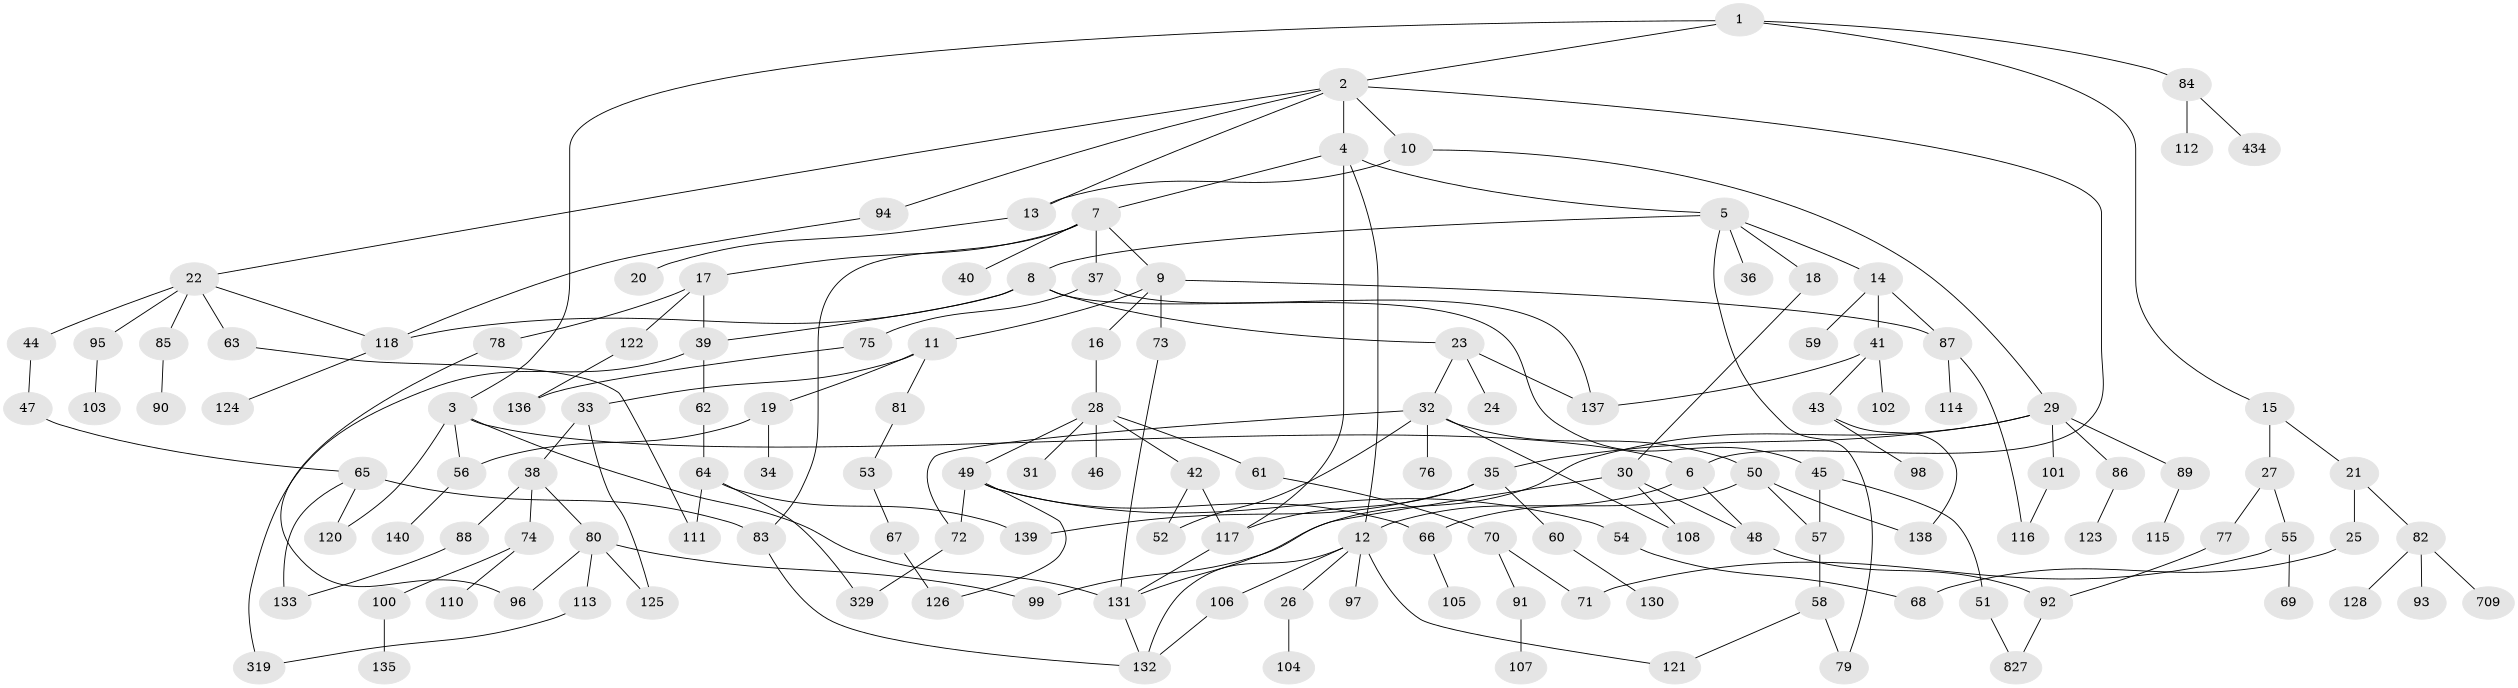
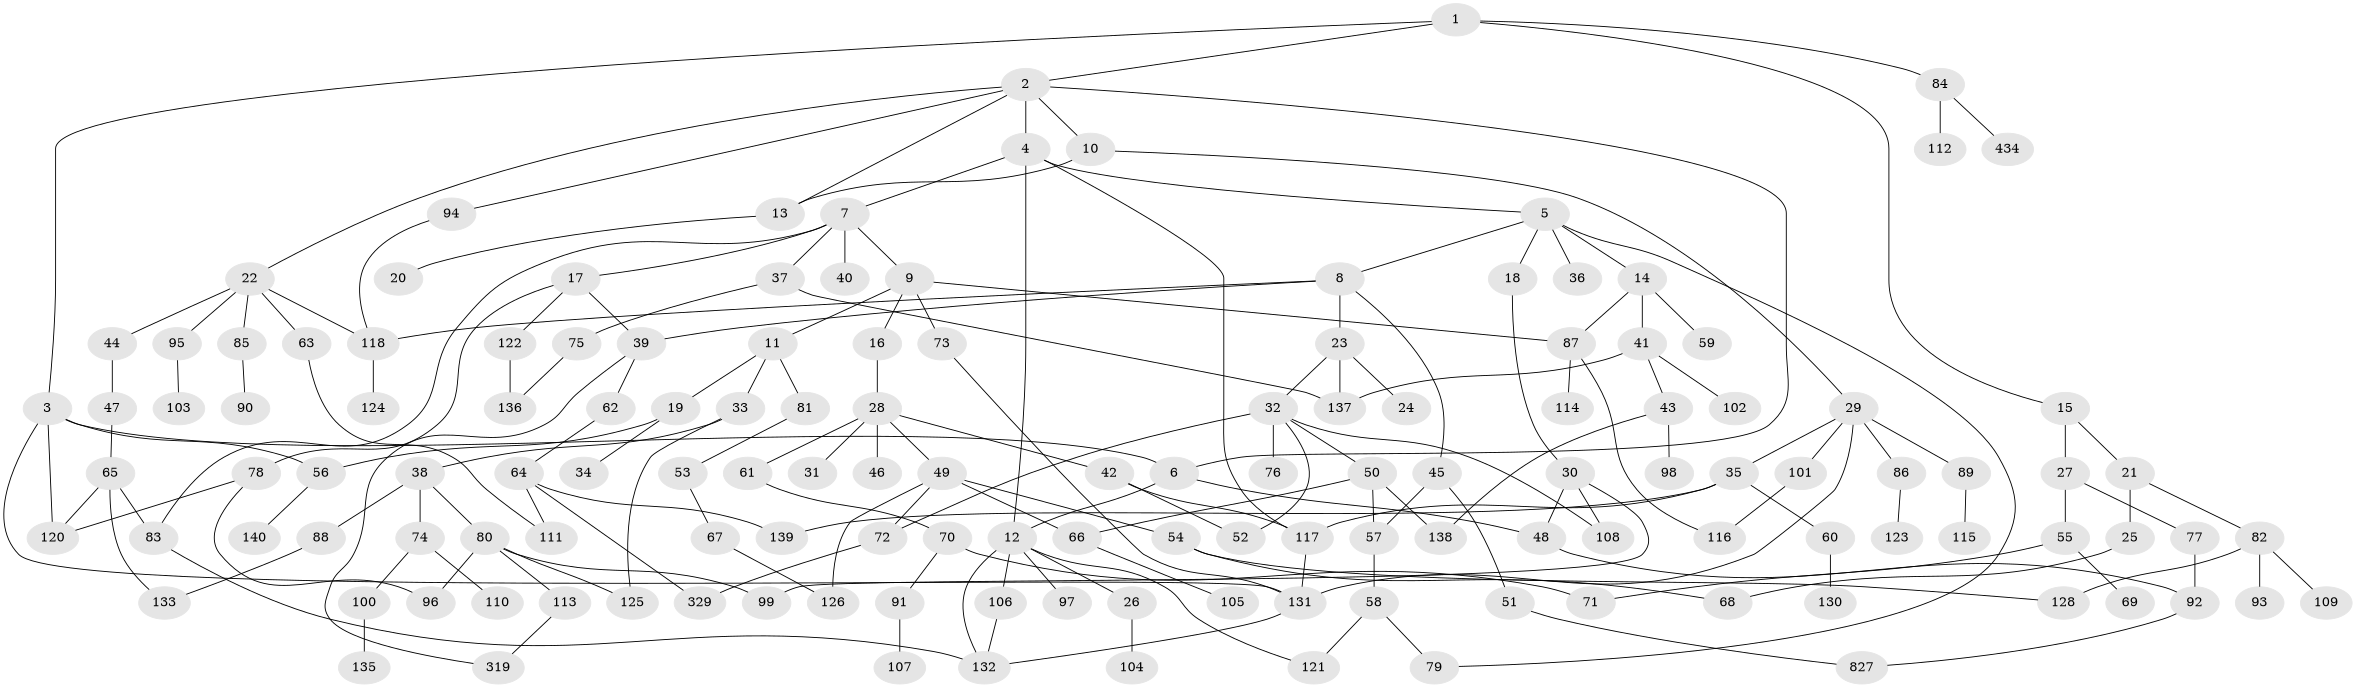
edge "78" -- "120": added
edge "54" -- "128": added
node "709": label "709" -> "109"
